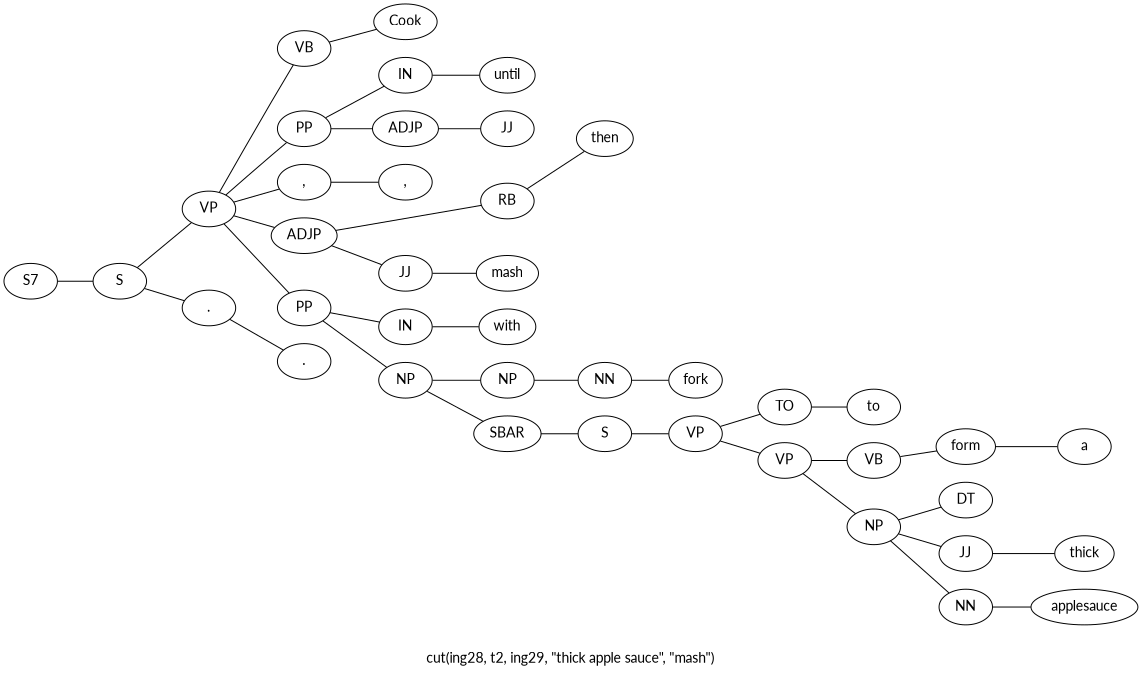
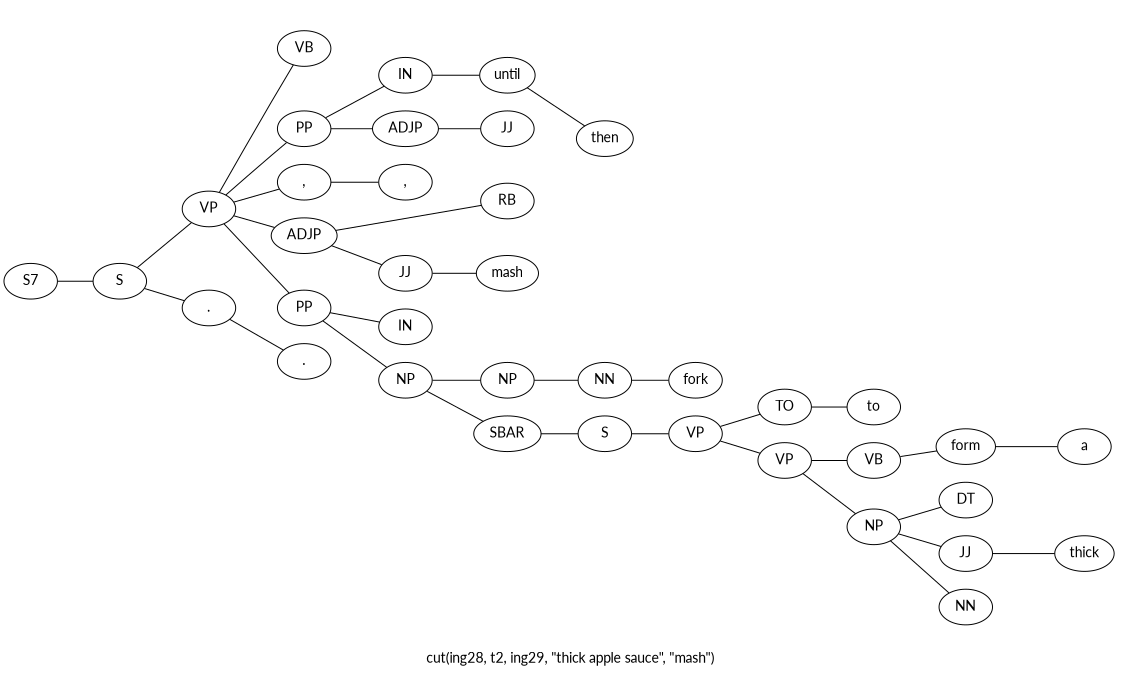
node "Cook": removed
edge "then" -- "RB": now "then" -- "until"
node "with": removed
node "applesauce": removed
